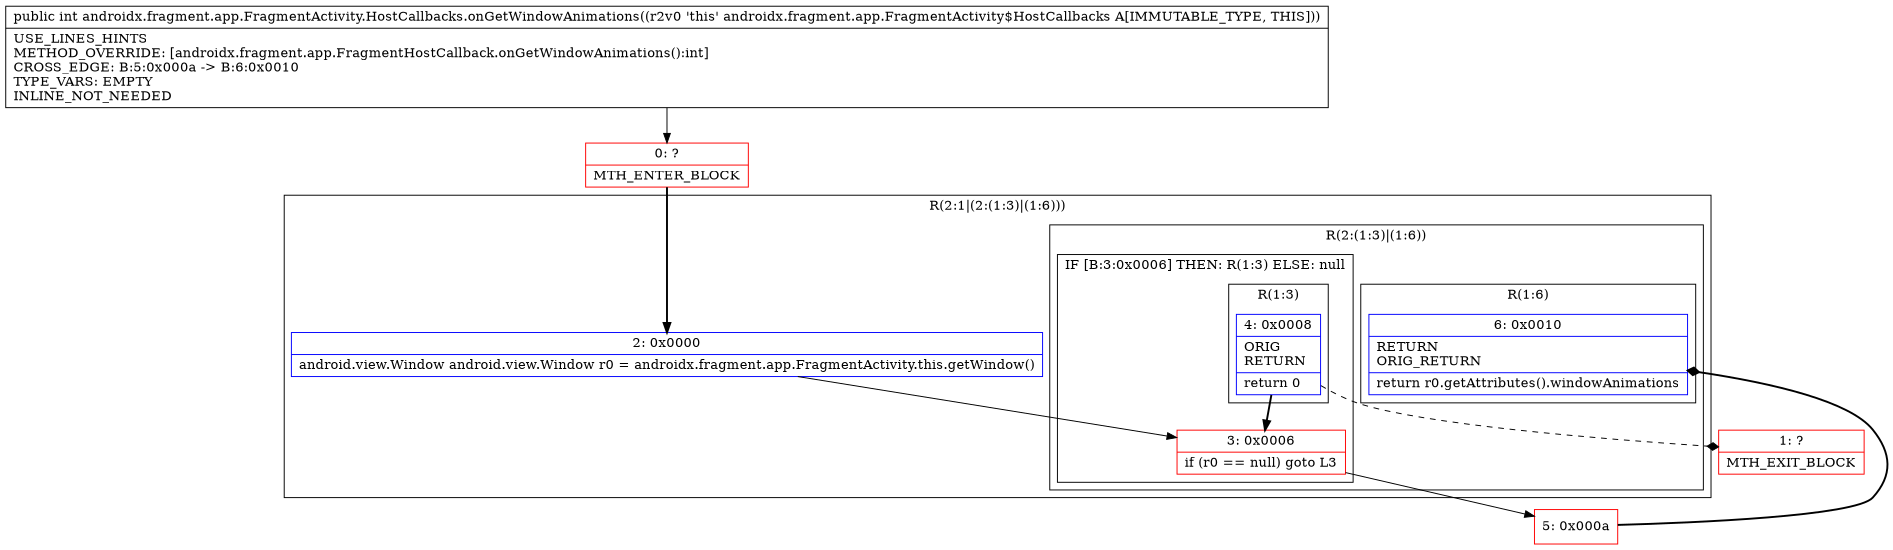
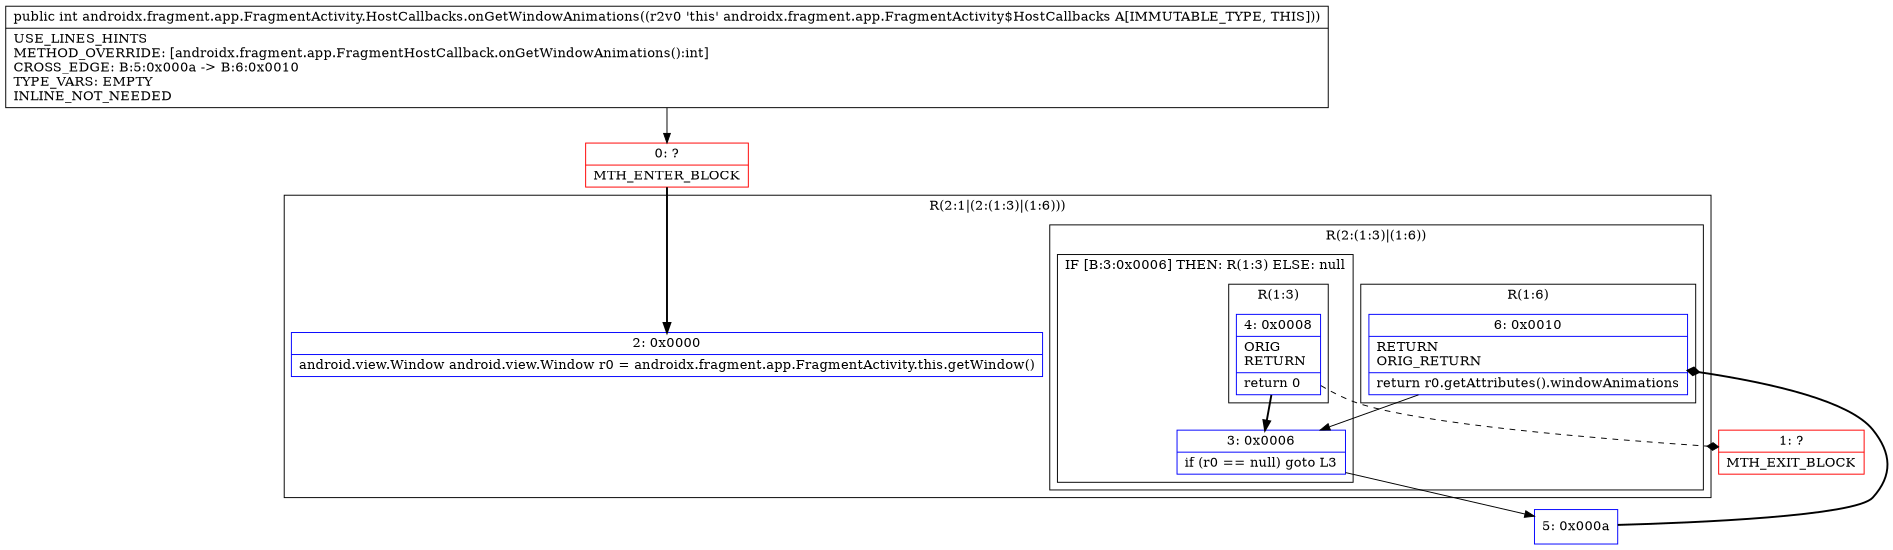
edge "2: 0x0000" -> "3: 0x0006": now "6: 0x0010" -> "3: 0x0006"
node "3: 0x0006": color red -> blue
node "5: 0x000a": color red -> blue
